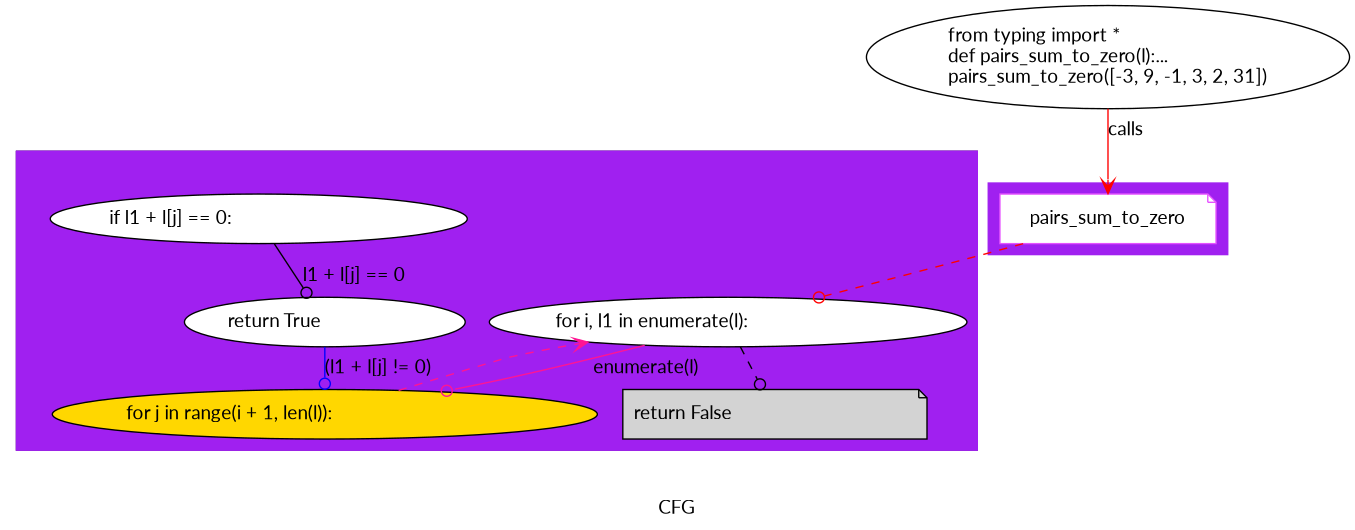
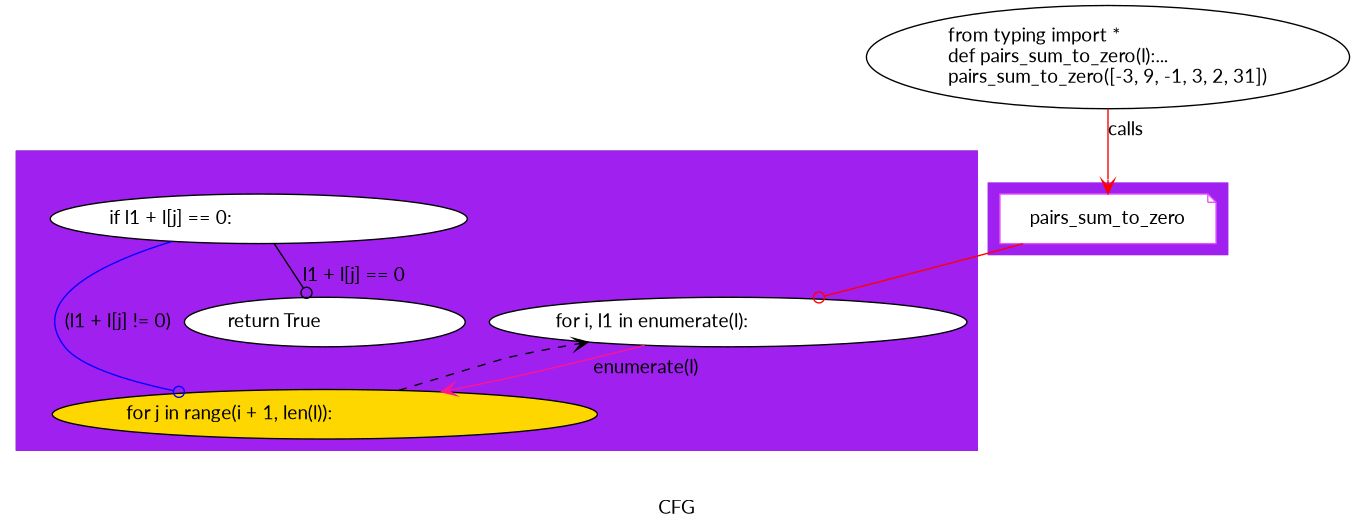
edge "pairs_sum_to_zero" -> "for i, l1 in enumerate(l):": style dashed -> solid
edge "return True" -> "for j in range(i + 1, len(l)):": now "if l1 + l[j] == 0:" -> "for j in range(i + 1, len(l)):"
edge "for j in range(i + 1, len(l)):" -> "for i, l1 in enumerate(l):": color deeppink -> black
edge "for i, l1 in enumerate(l):" -> "for j in range(i + 1, len(l)):": arrowhead odot -> vee
node "return False": removed
